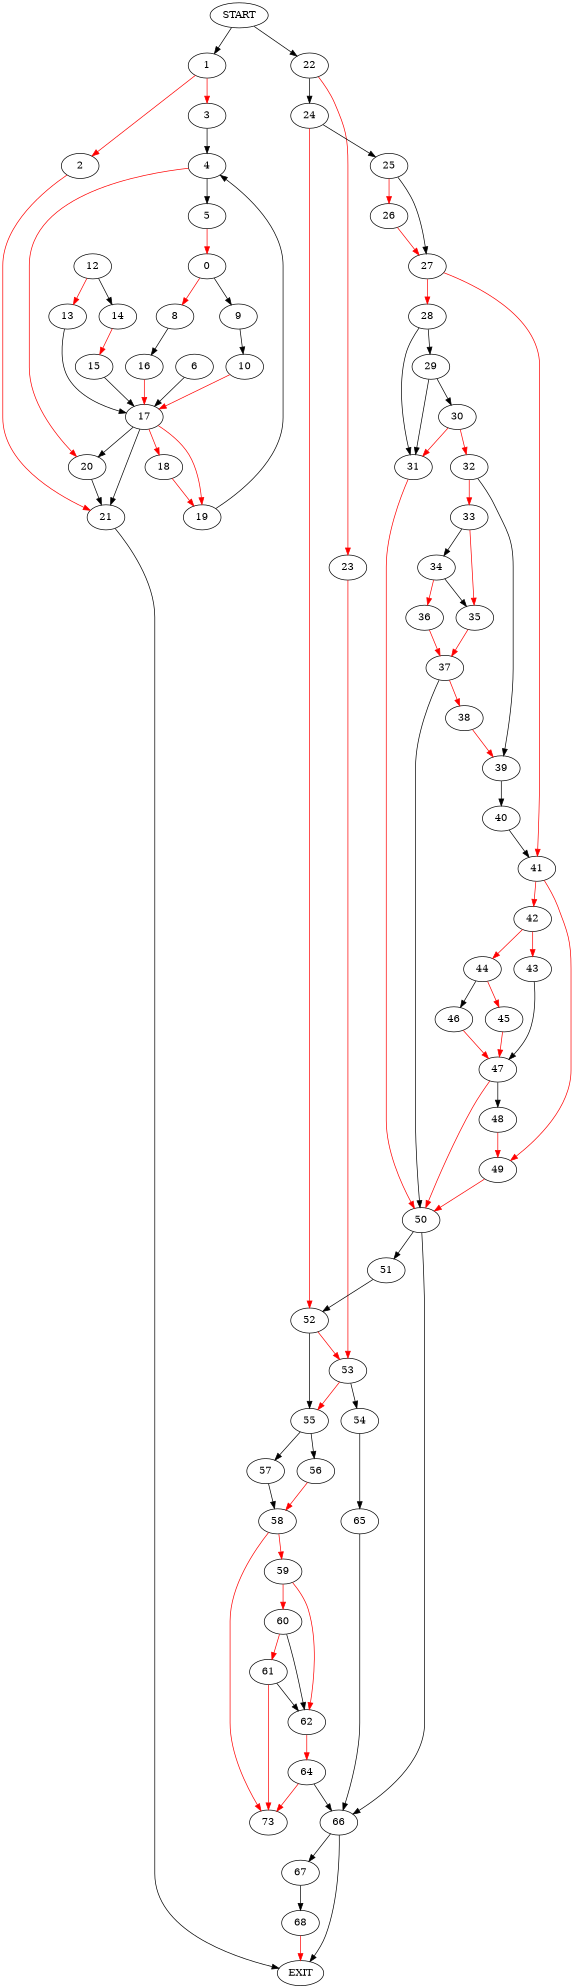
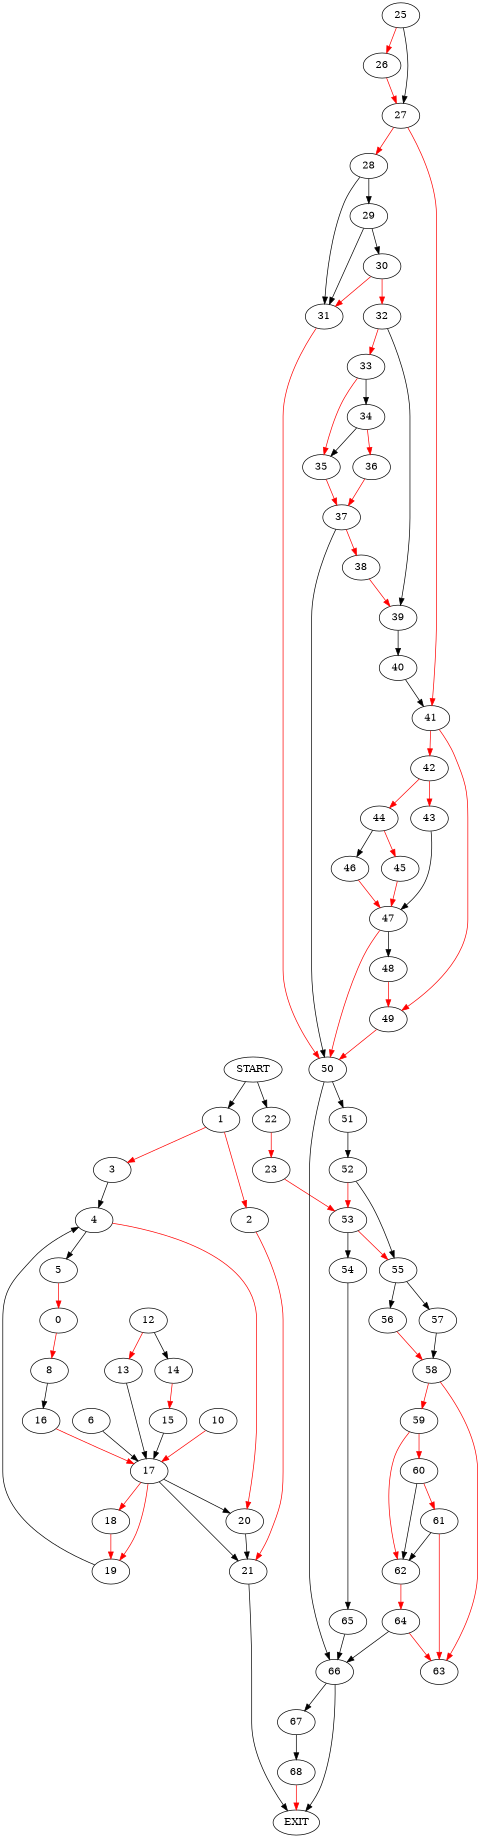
node "24": removed
node "9": removed
node "73": label "73" -> "63"
